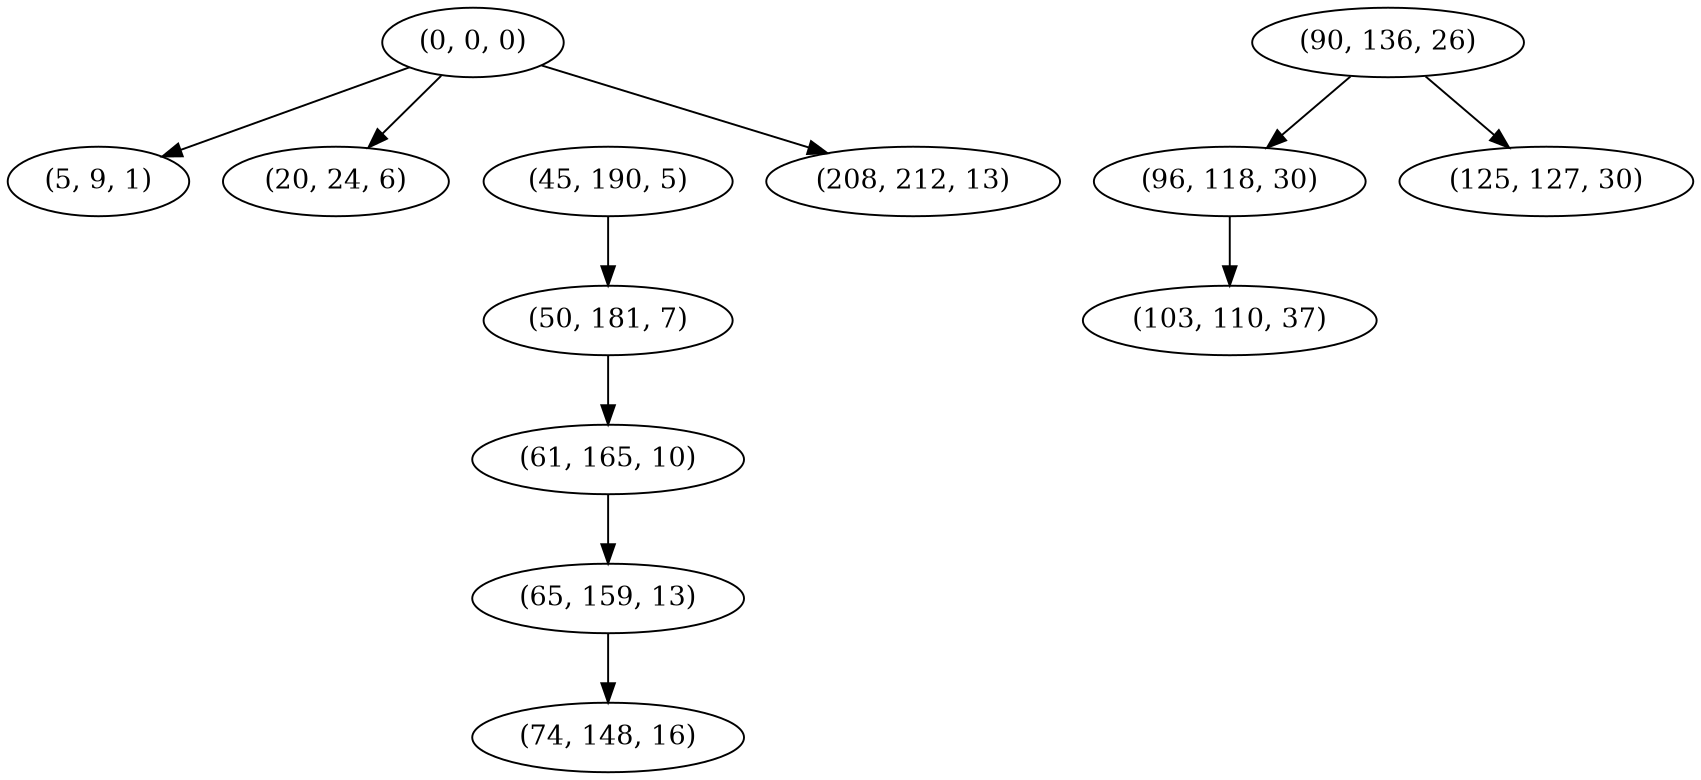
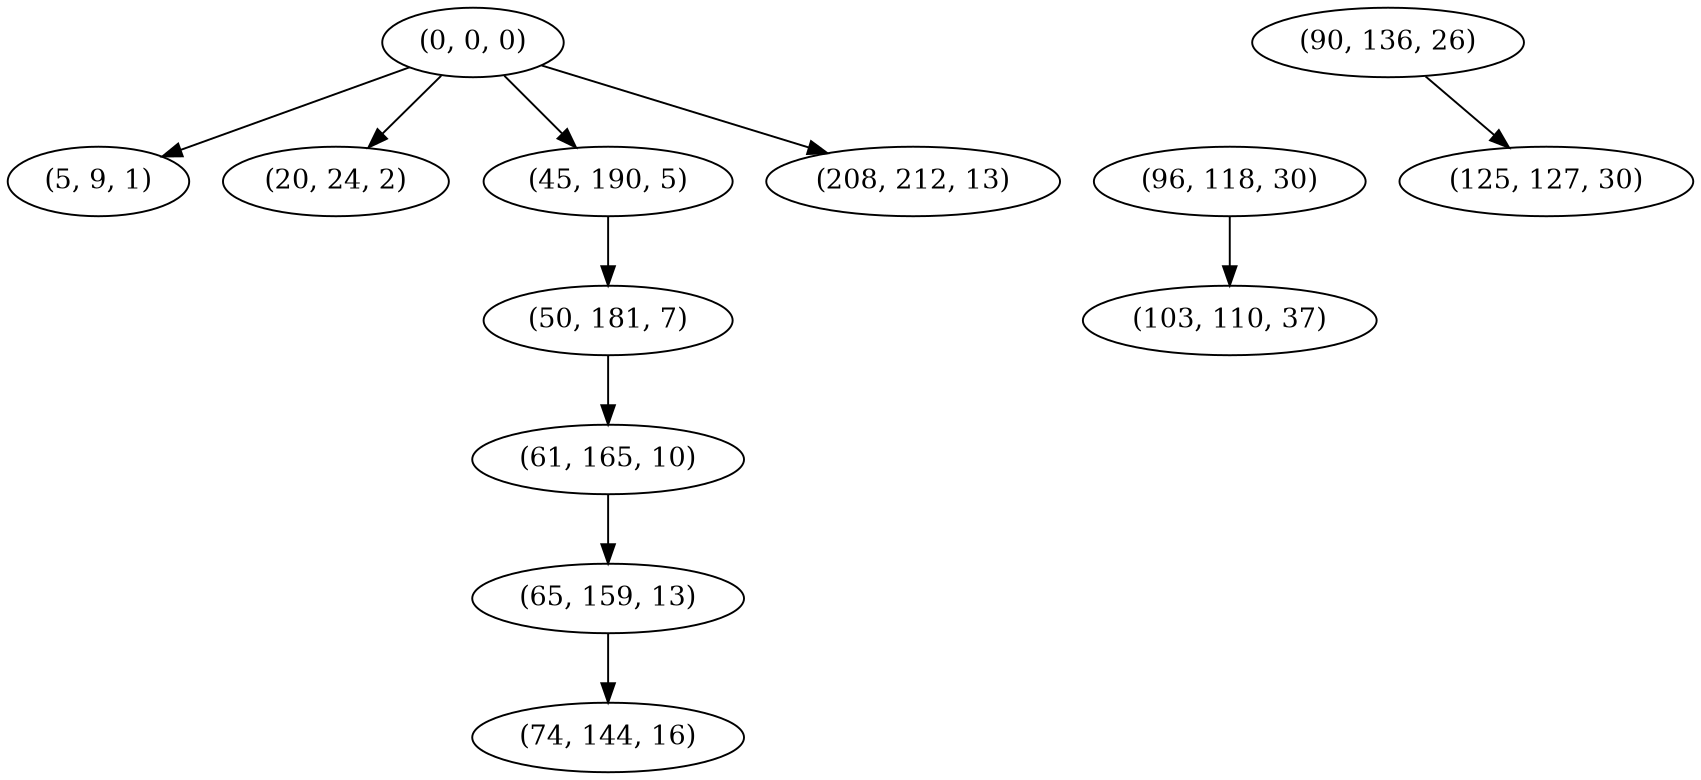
edge "(0, 0, 0)" -> "(45, 190, 5)": added
edge "(90, 136, 26)" -> "(96, 118, 30)": removed
node "(20, 24, 6)": label "(20, 24, 6)" -> "(20, 24, 2)"
node "(74, 148, 16)": label "(74, 148, 16)" -> "(74, 144, 16)"
